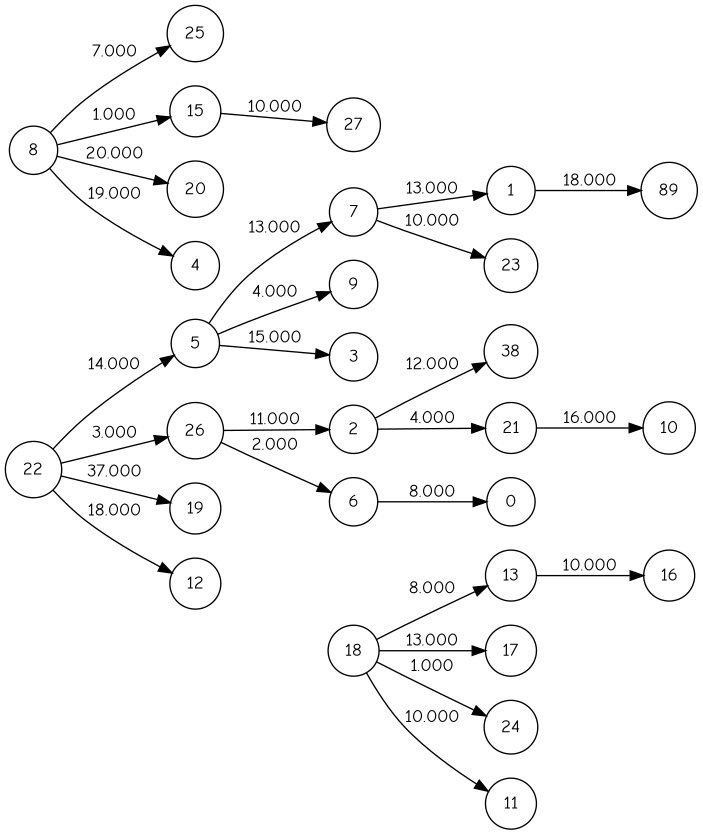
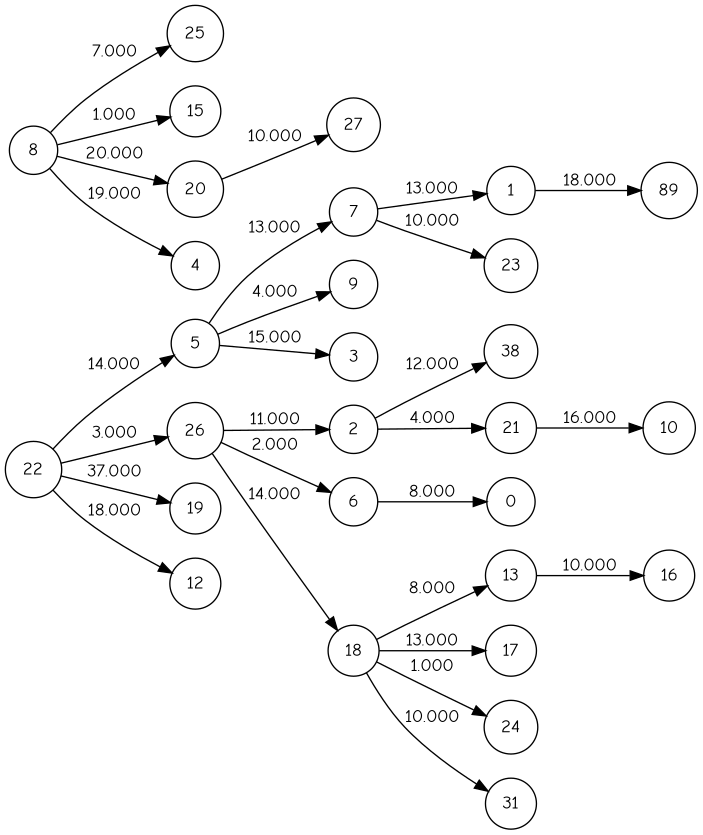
edge "15" -> "27": now "20" -> "27"
edge "26" -> "18": added, label "14.000"
node "11": label "11" -> "31"
